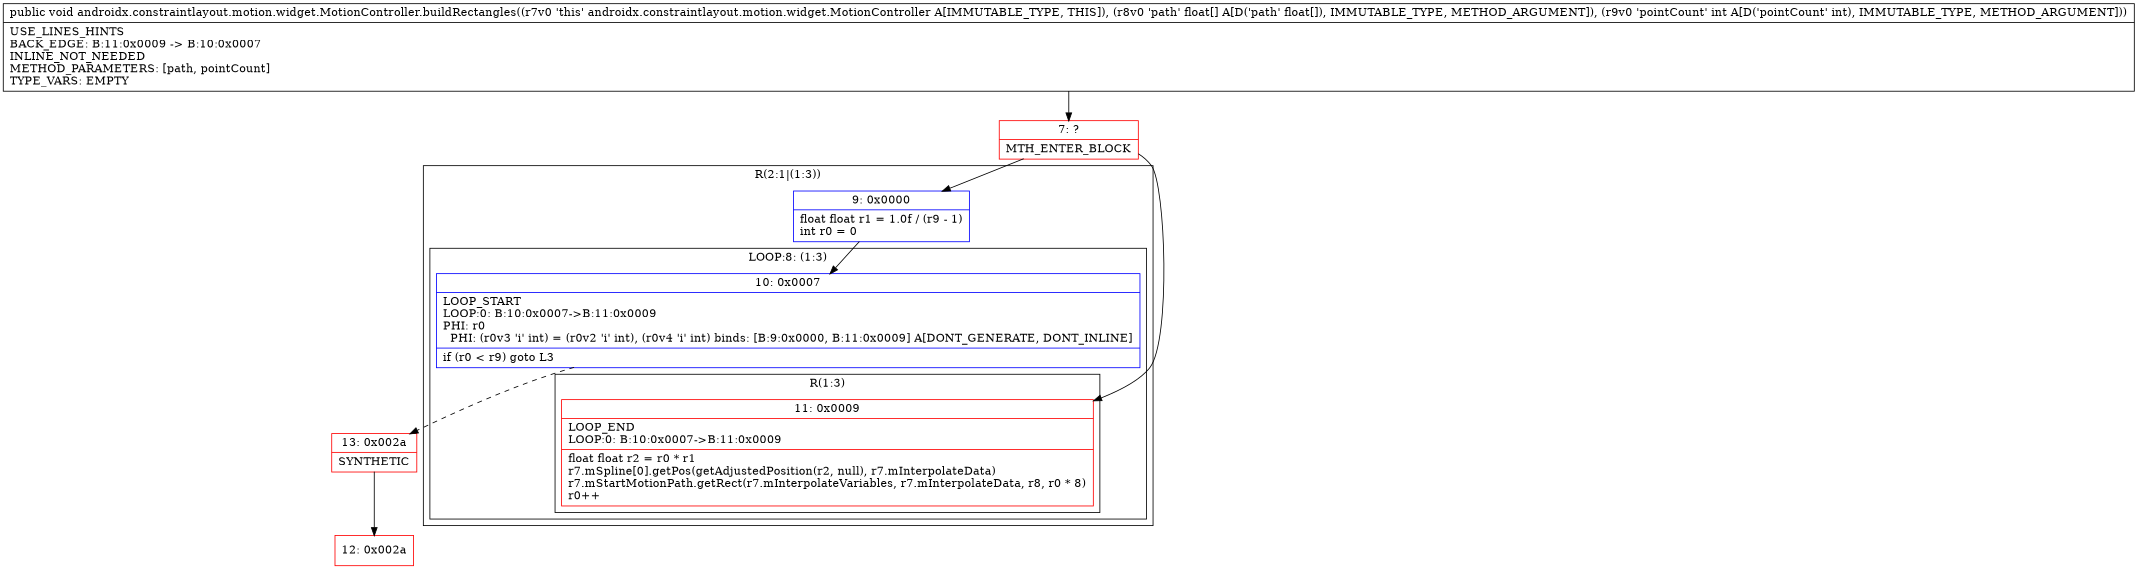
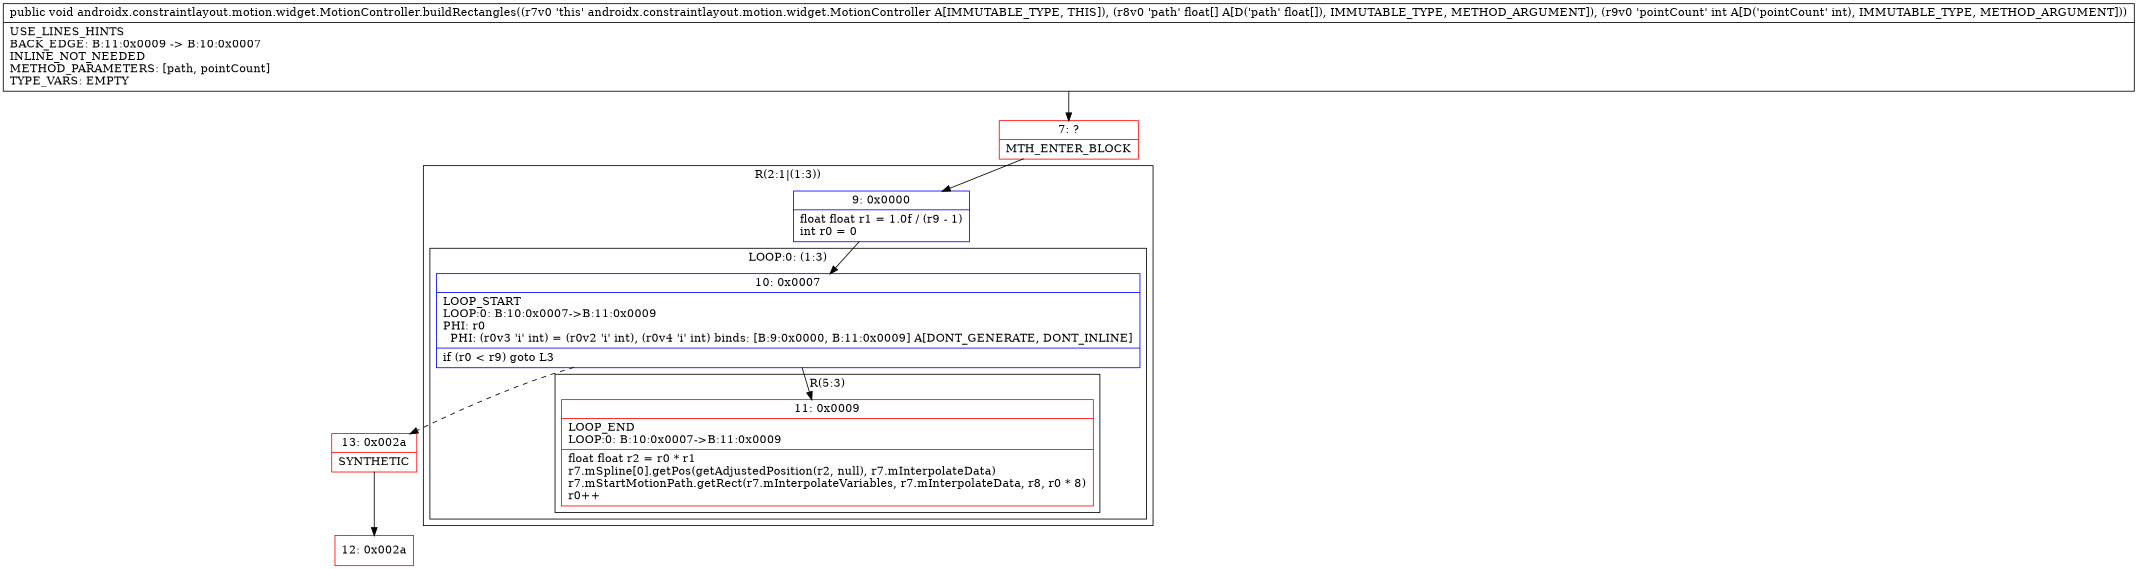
cluster "LOOP:8: (1:3)": label "LOOP:8: (1:3)" -> "LOOP:0: (1:3)"
edge "7: ?" -> "11: 0x0009": now "10: 0x0007" -> "11: 0x0009"
cluster "R(1:3)": label "R(1:3)" -> "R(5:3)"
